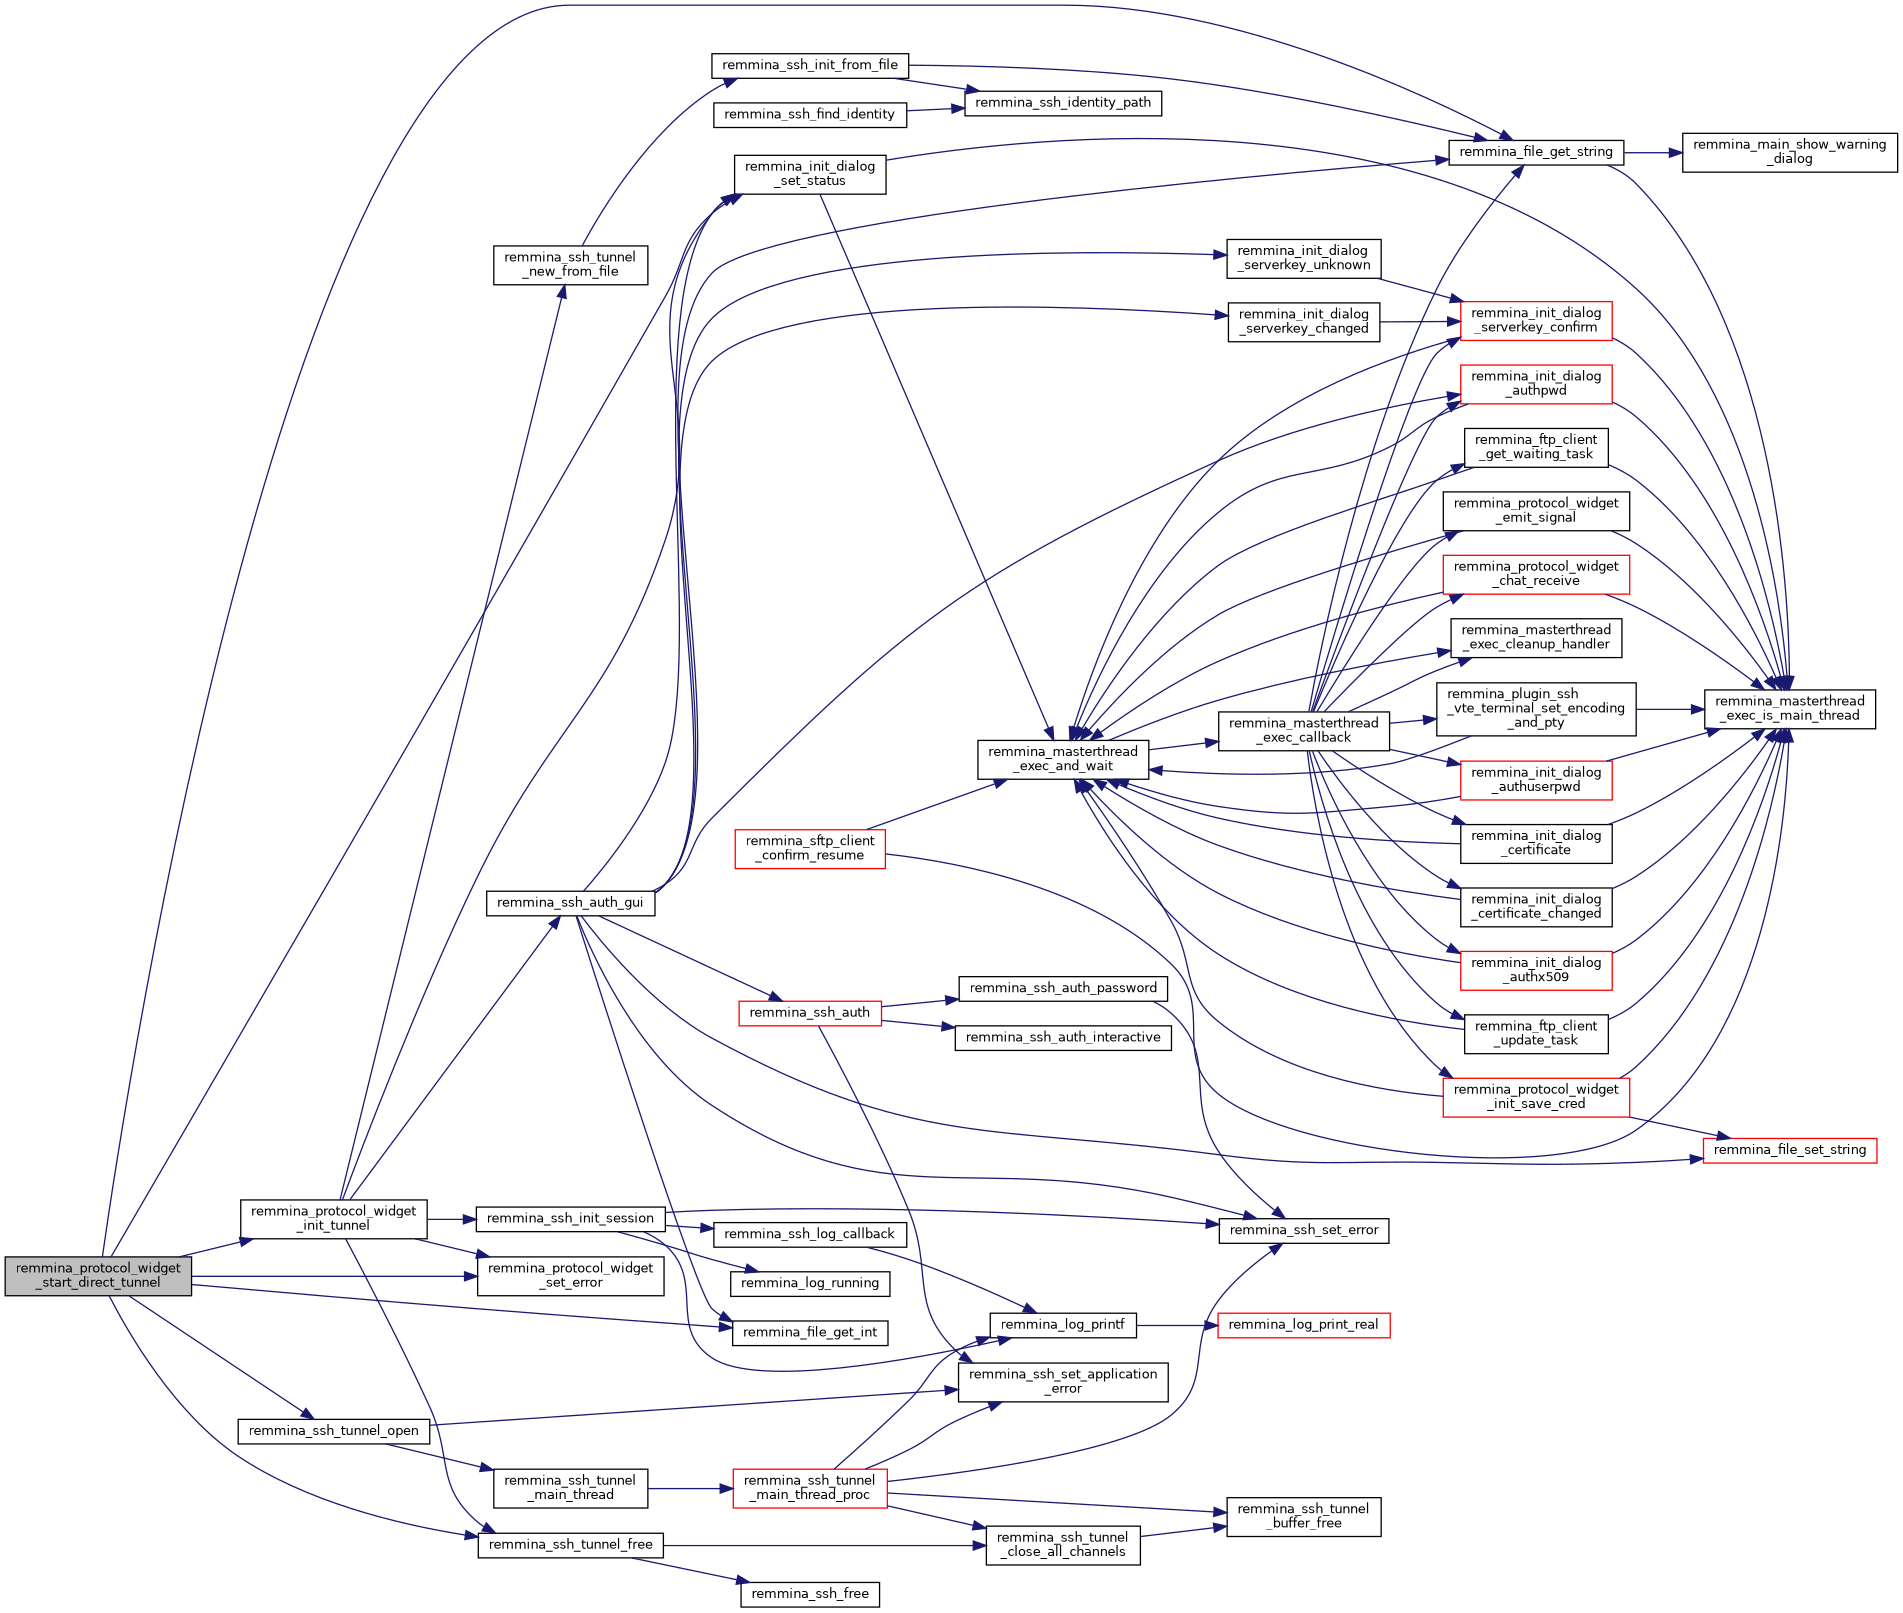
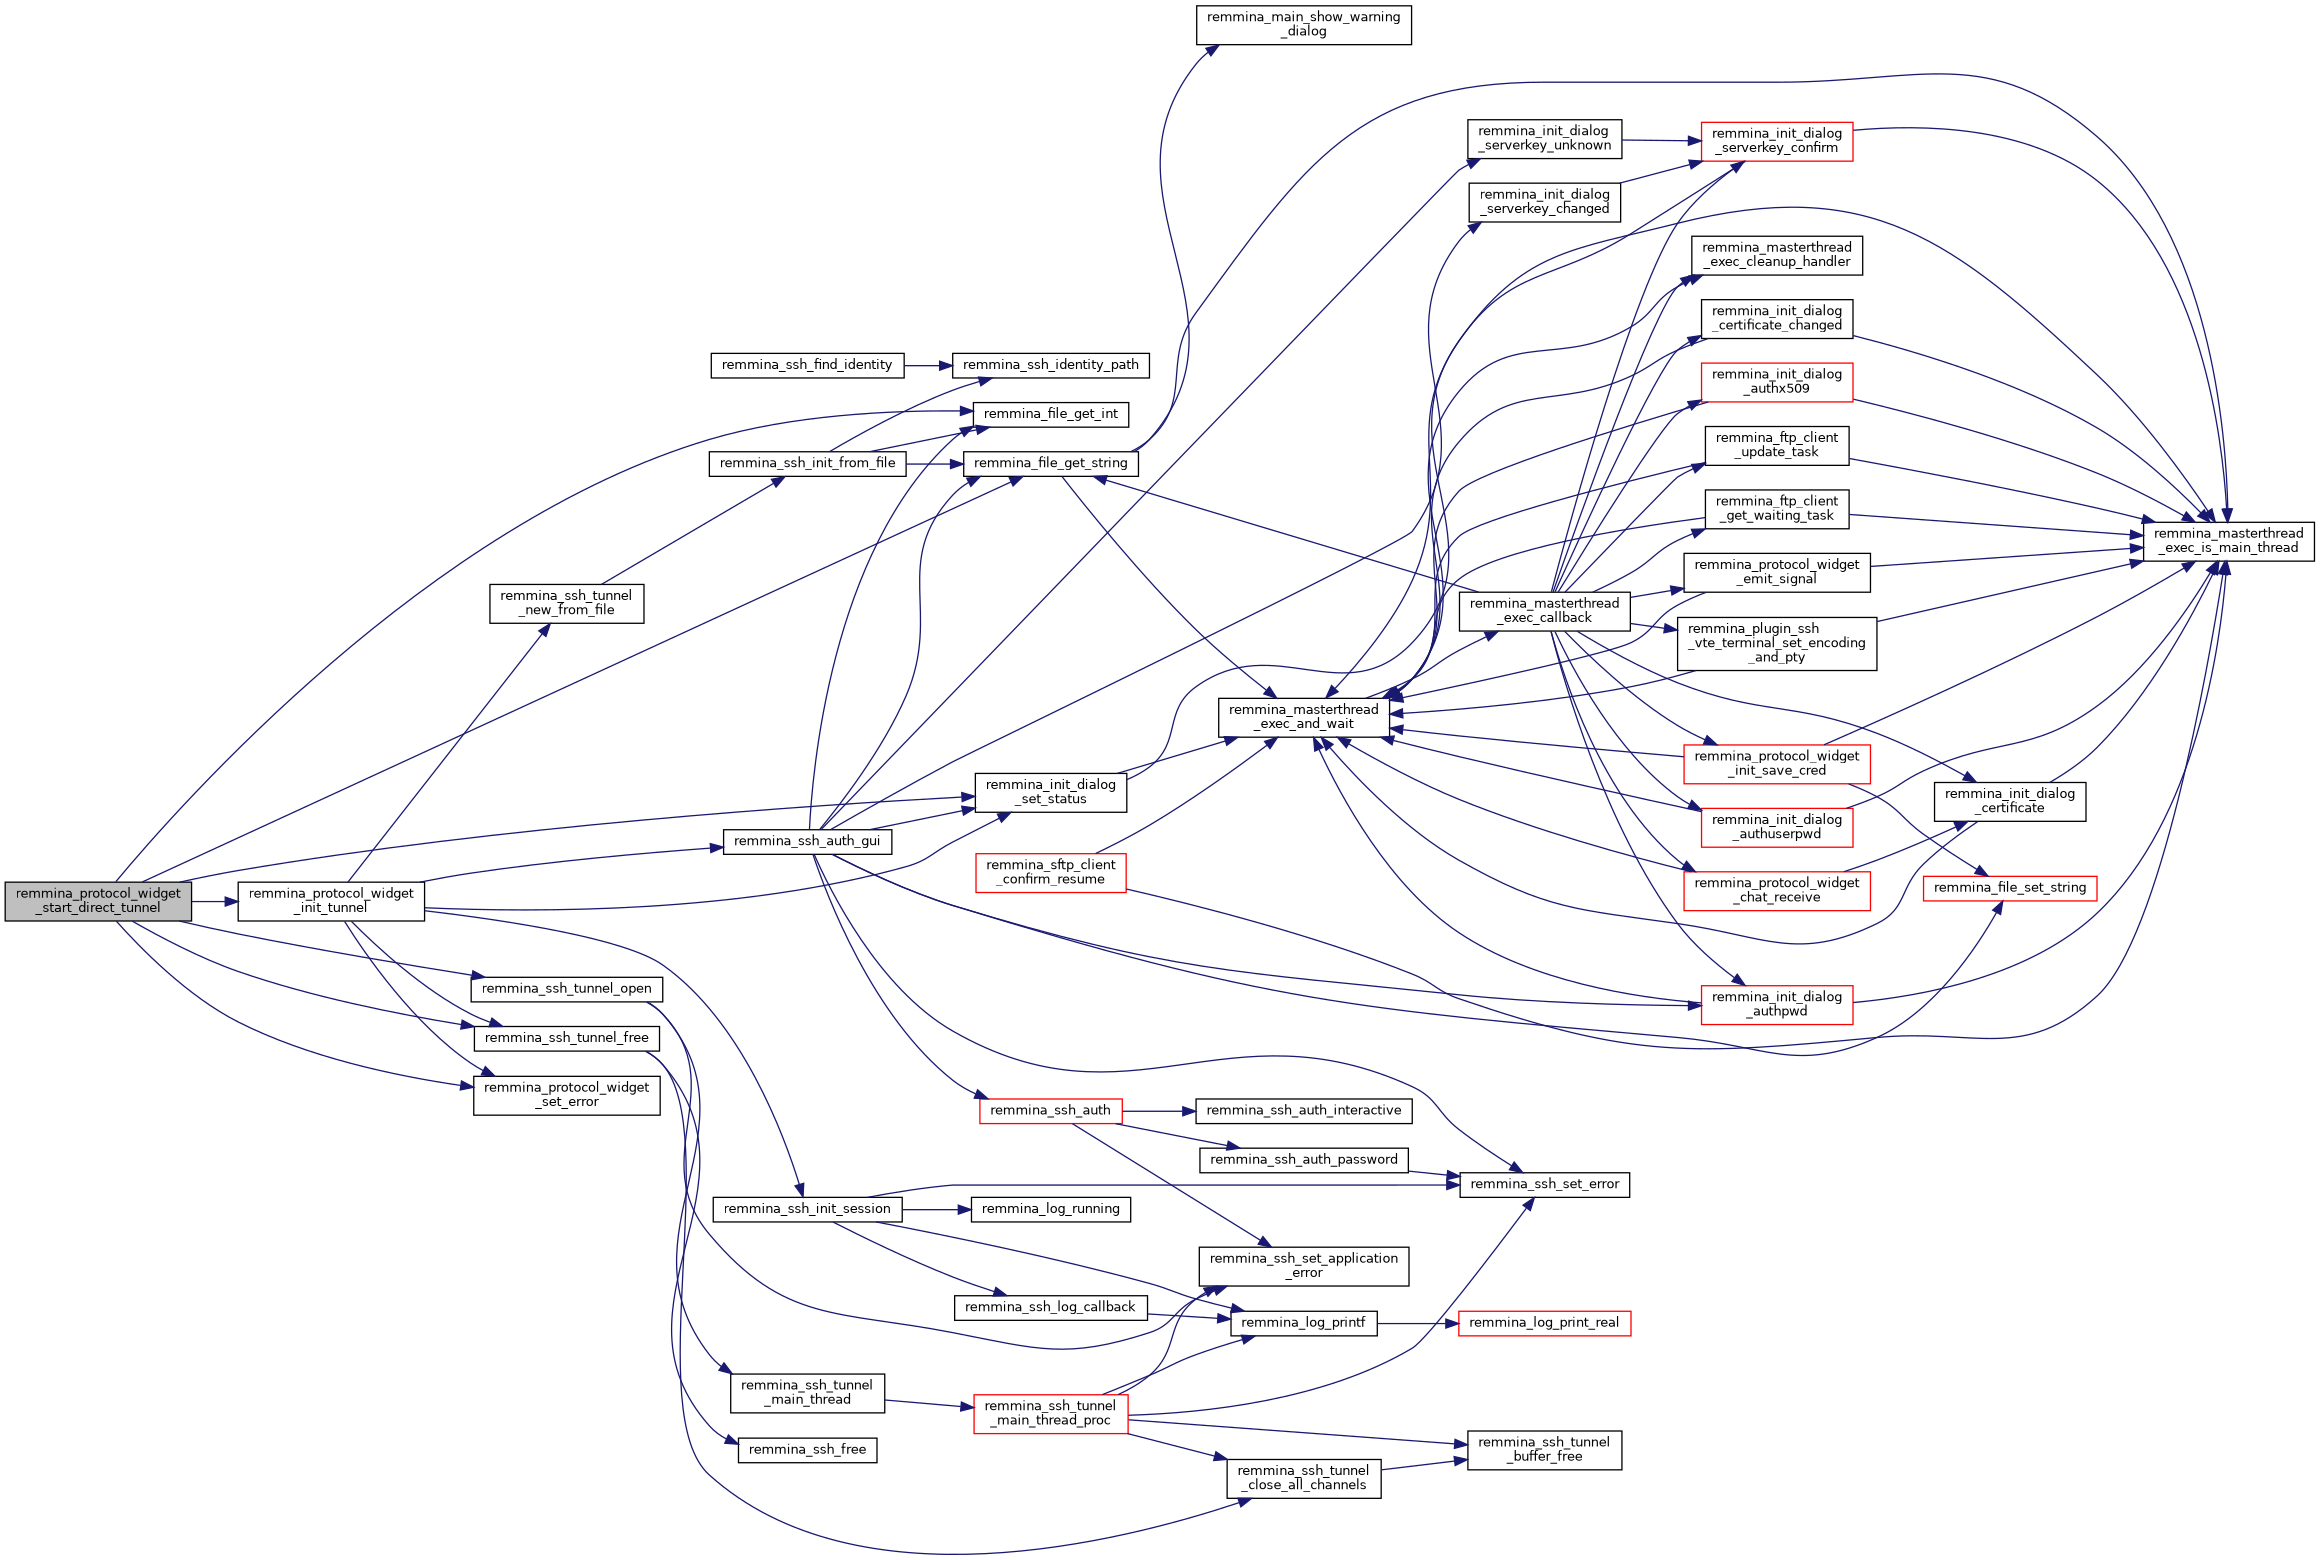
edge "remmina_ssh_init_from_file" -> "remmina_file_get_int": added
edge "remmina_file_get_string" -> "remmina_masterthread _exec_and_wait": added
edge "remmina_protocol_widget _chat_receive" -> "remmina_masterthread _exec_is_main_thread": now "remmina_protocol_widget _chat_receive" -> "remmina_init_dialog _certificate"
